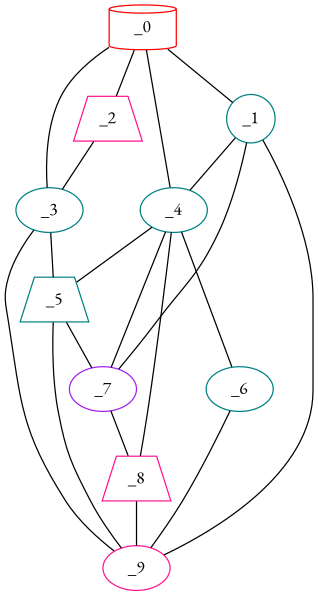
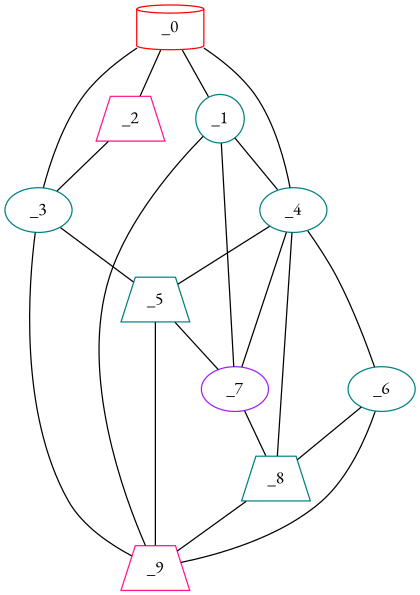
edge "_6" -- "_8": added
node "_8": color deeppink -> teal
node "_9": shape ellipse -> trapezium
